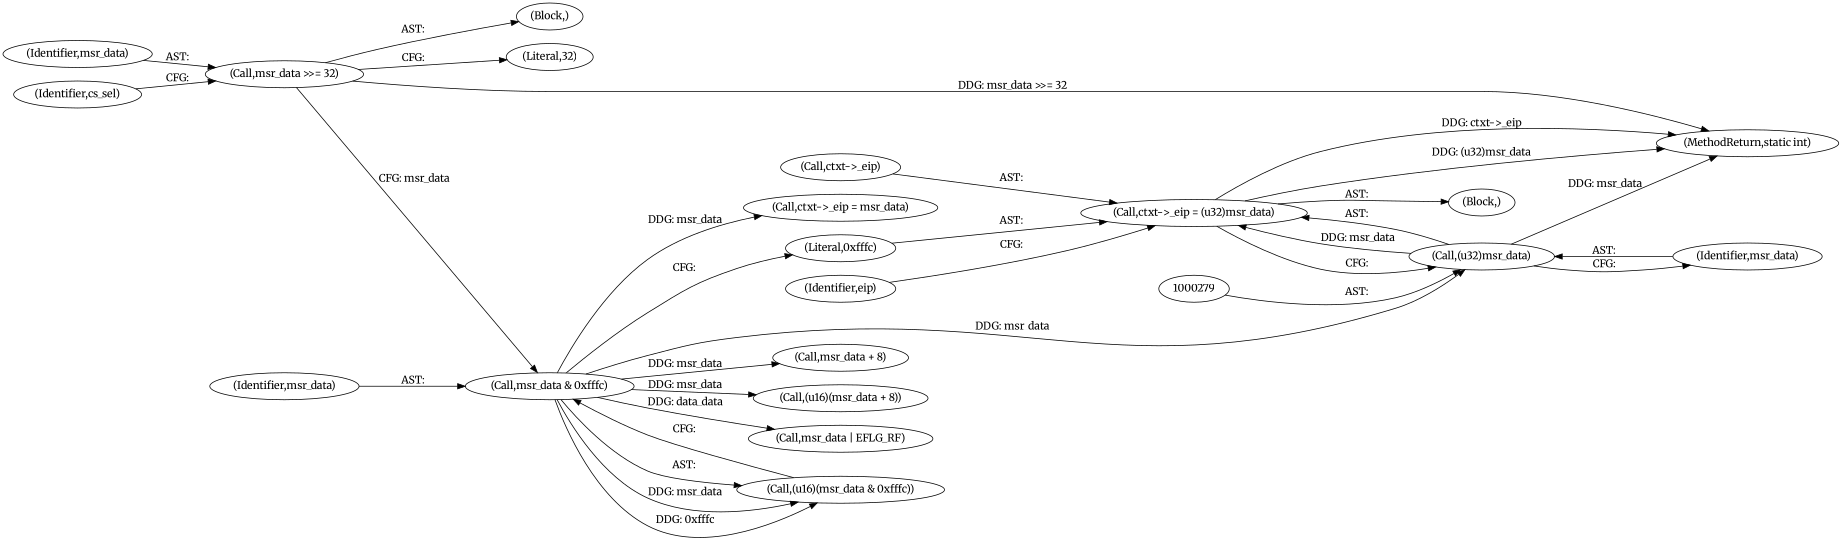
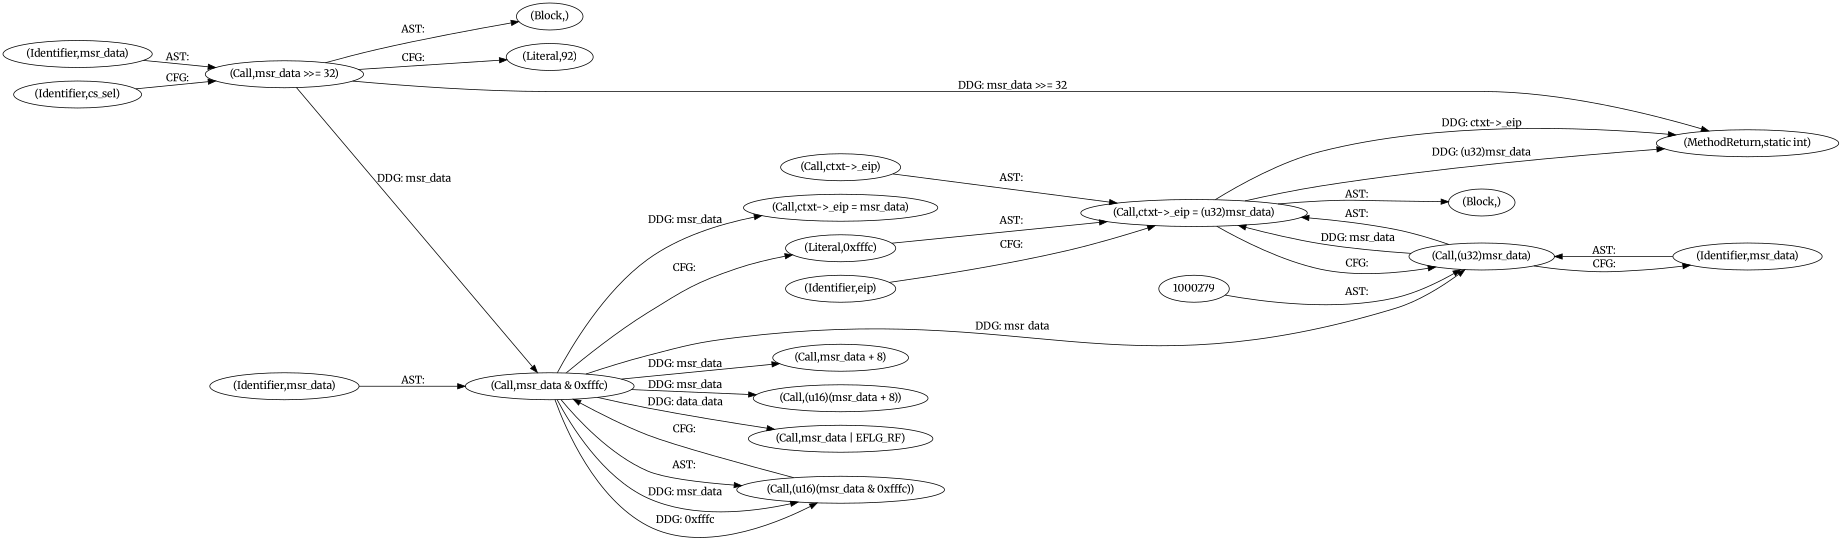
node "(Literal,32)": label "(Literal,32)" -> "(Literal,92)"
edge "(Call,msr_data >>= 32)" -> "(Call,msr_data & 0xfffc)": label "CFG: msr_data" -> "DDG: msr_data"
edge "(Call,(u32)msr_data)" -> "(MethodReturn,static int)": removed, label "DDG: msr_data"
